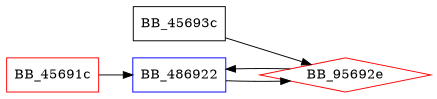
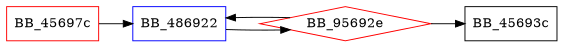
edge "BB_45693c" -> "BB_95692e": reversed
node "BB_45691c": label "BB_45691c" -> "BB_45697c"
